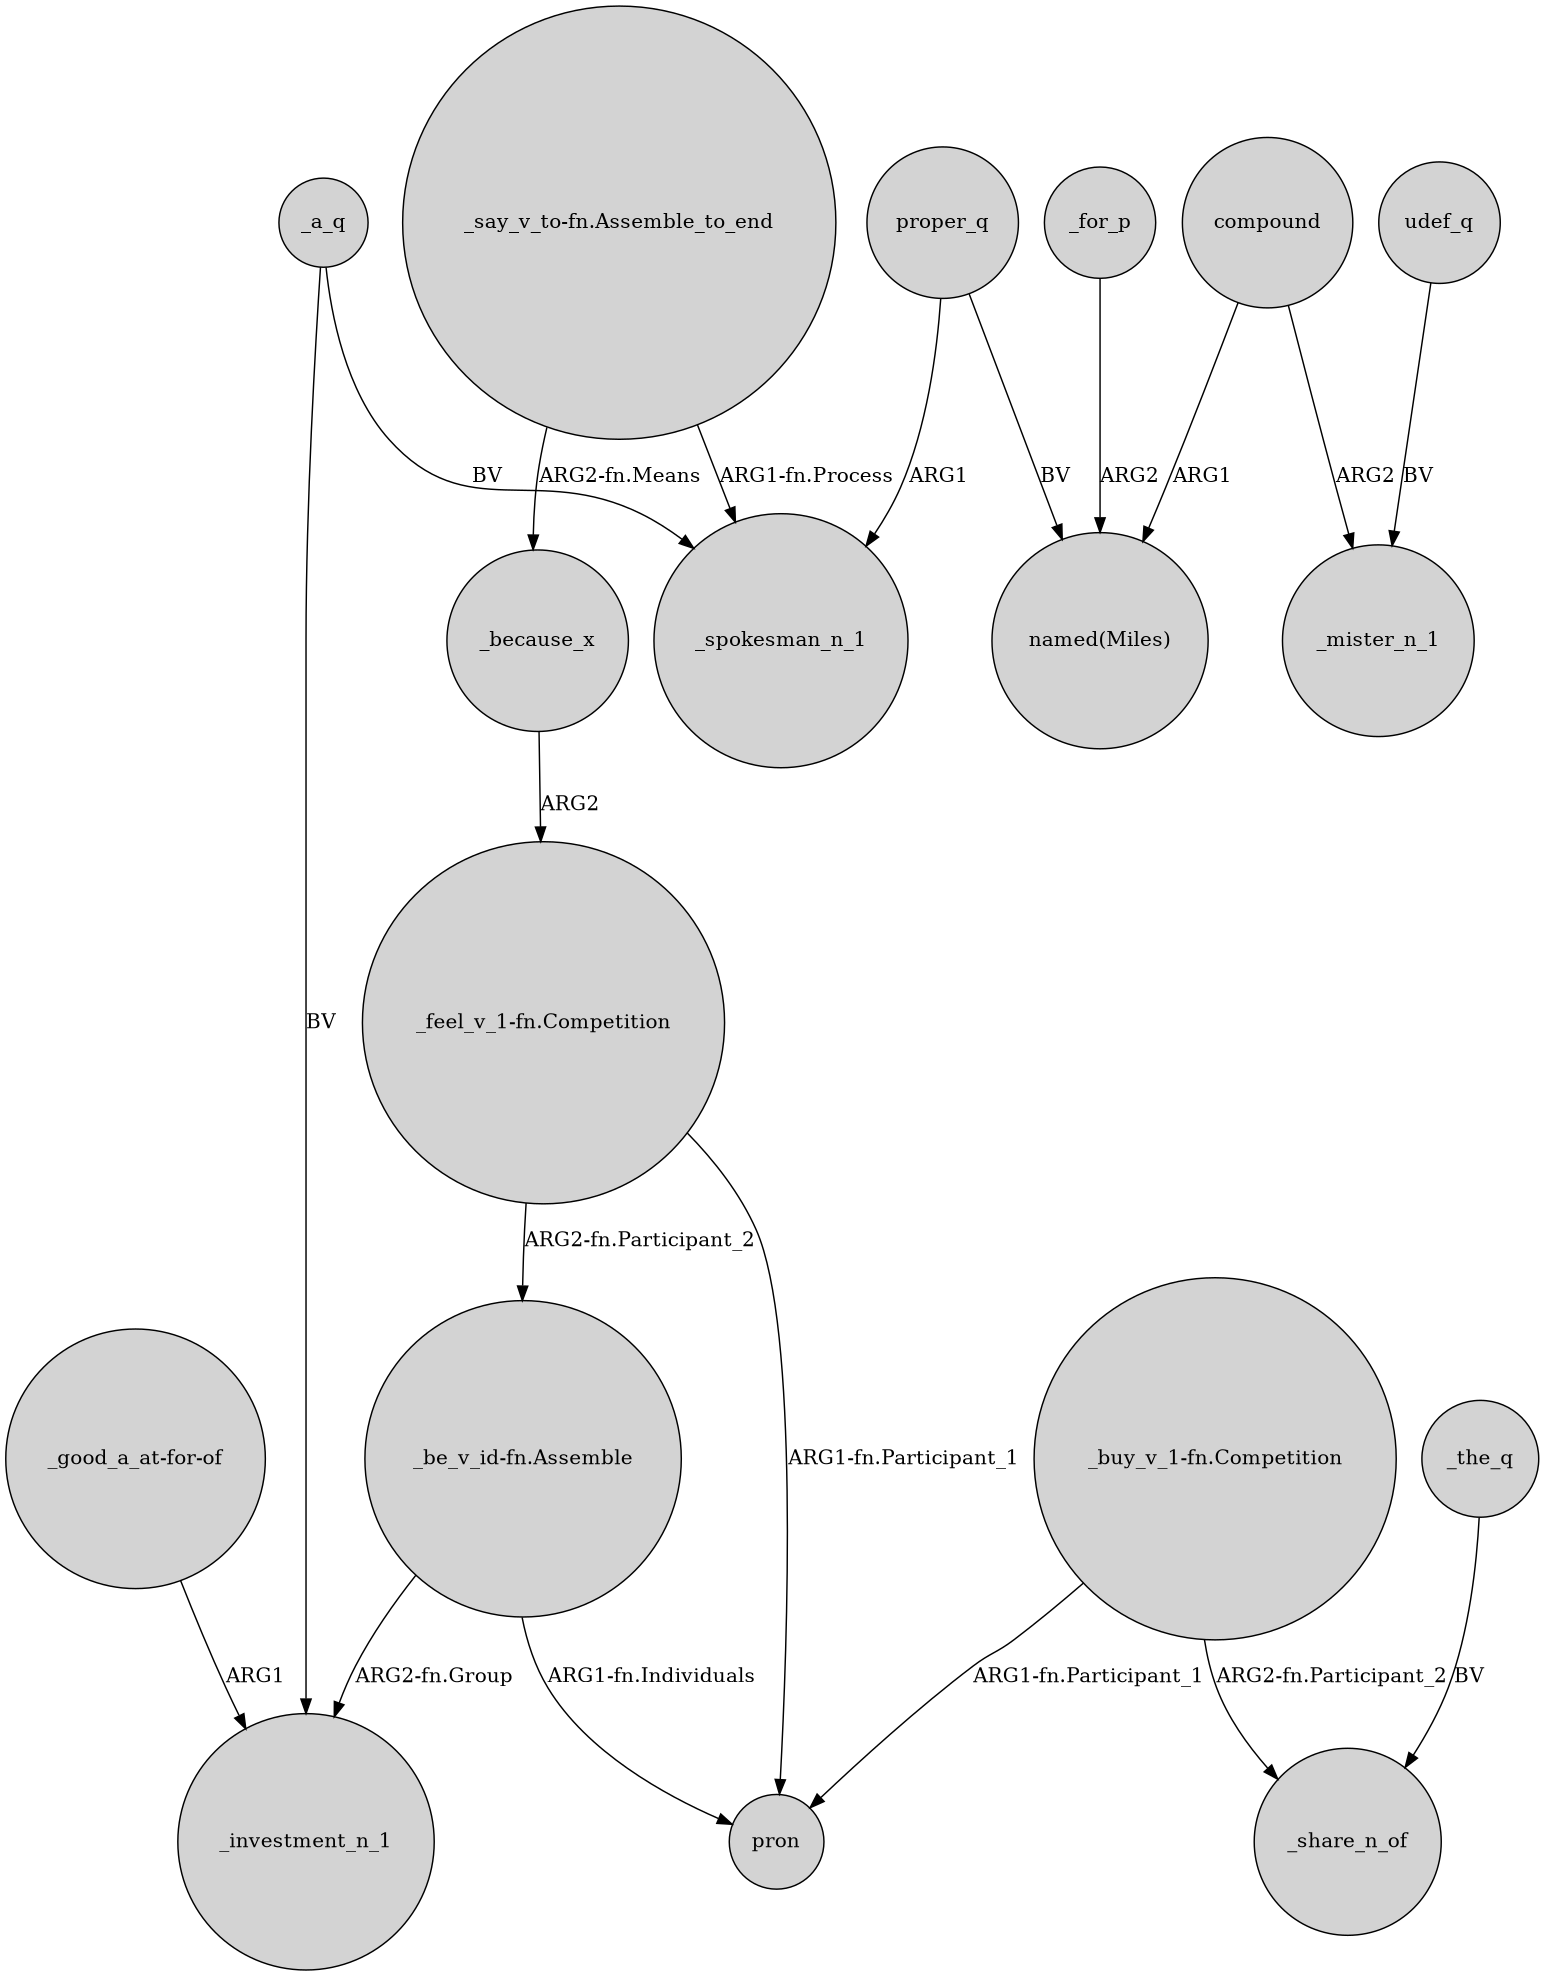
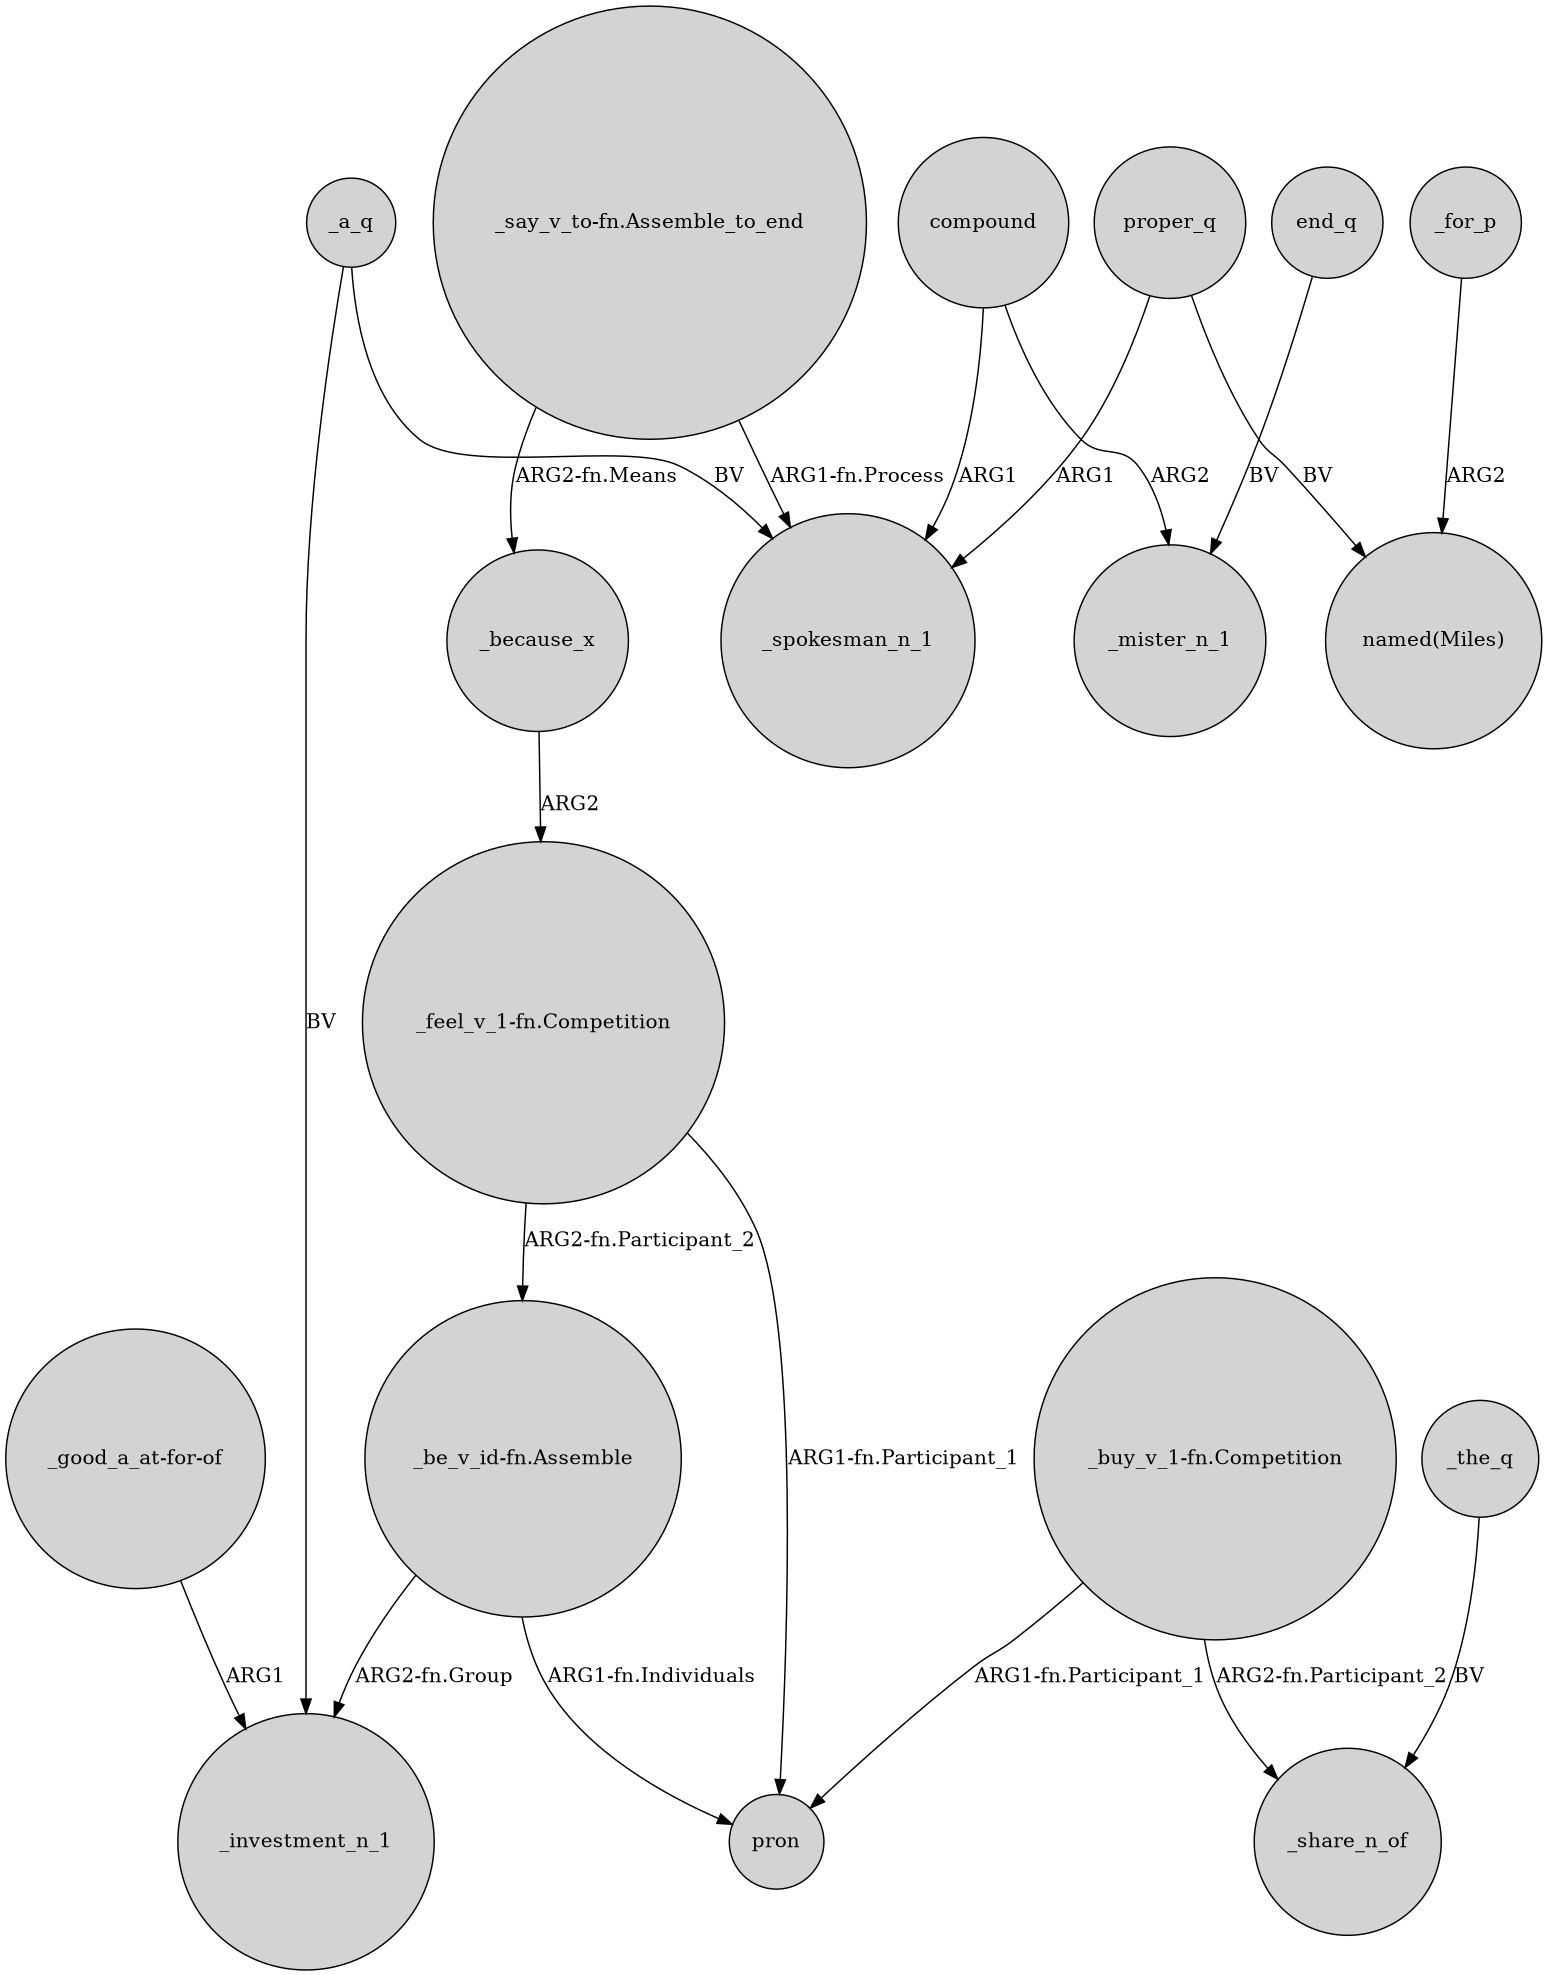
node "udef_q": label "udef_q" -> "end_q"
edge "compound" -> "named(Miles)": now "compound" -> "_spokesman_n_1"
